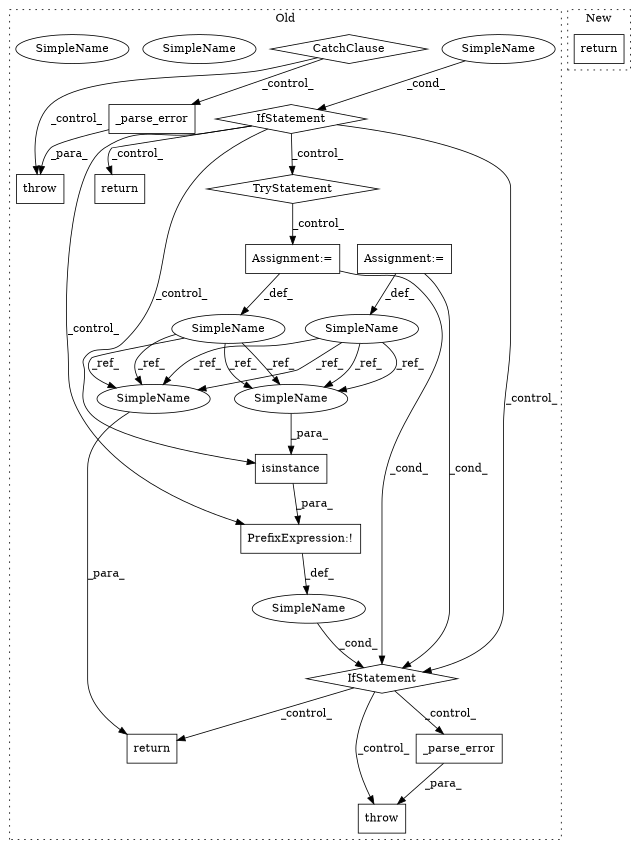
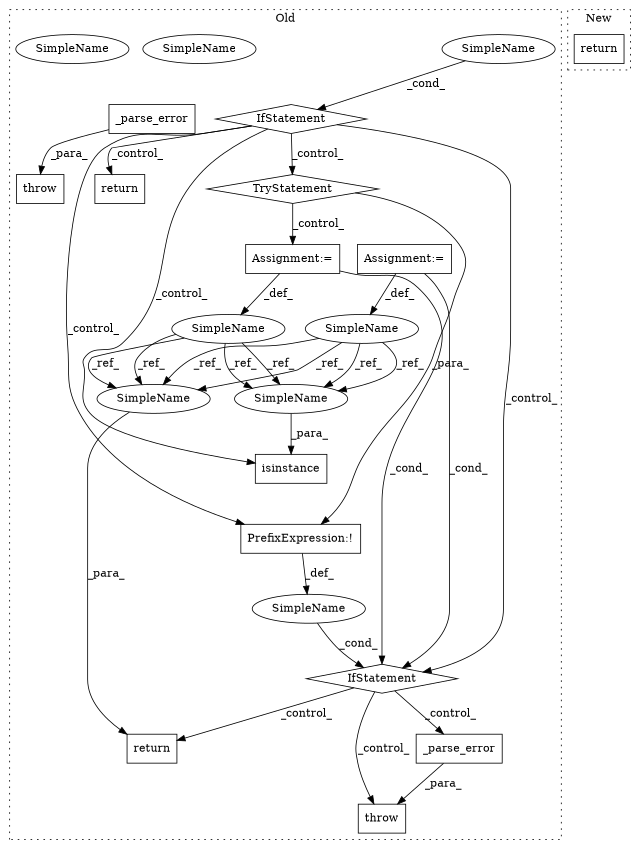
node "CatchClause": removed
edge "isinstance" -> "PrefixExpression:!": now "TryStatement" -> "PrefixExpression:!"
